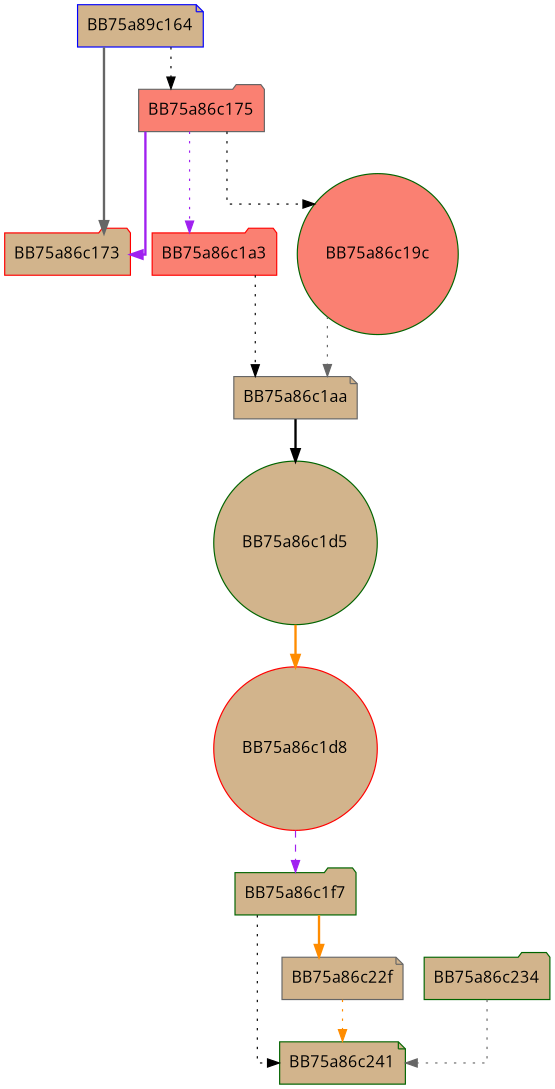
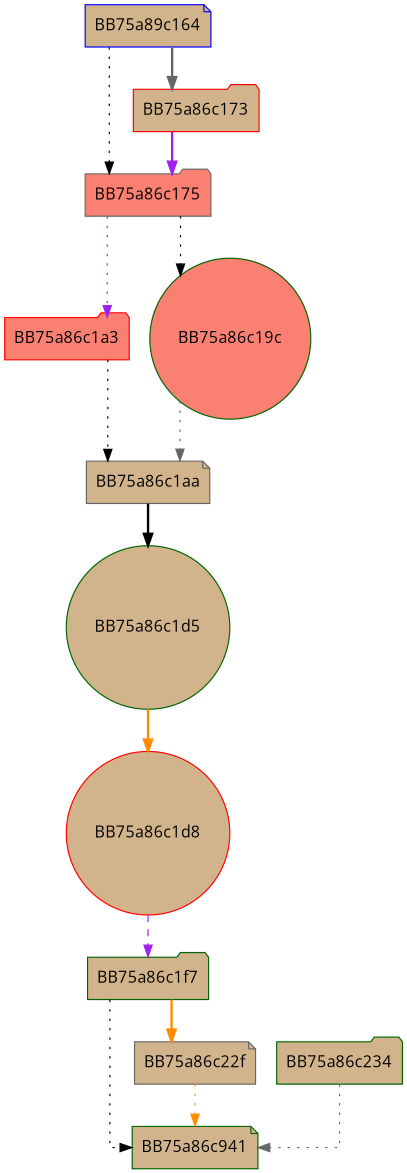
edge "BB75a86c175" -> "BB75a86c173": reversed
node "BB75a86c241": label "BB75a86c241" -> "BB75a86c941"
